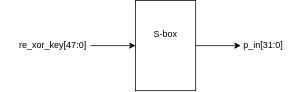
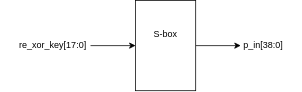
node "re_xor_key[47:0]": label "re_xor_key[47:0]" -> "re_xor_key[17:0]"
node "p_in[31:0]": label "p_in[31:0]" -> "p_in[38:0]"
